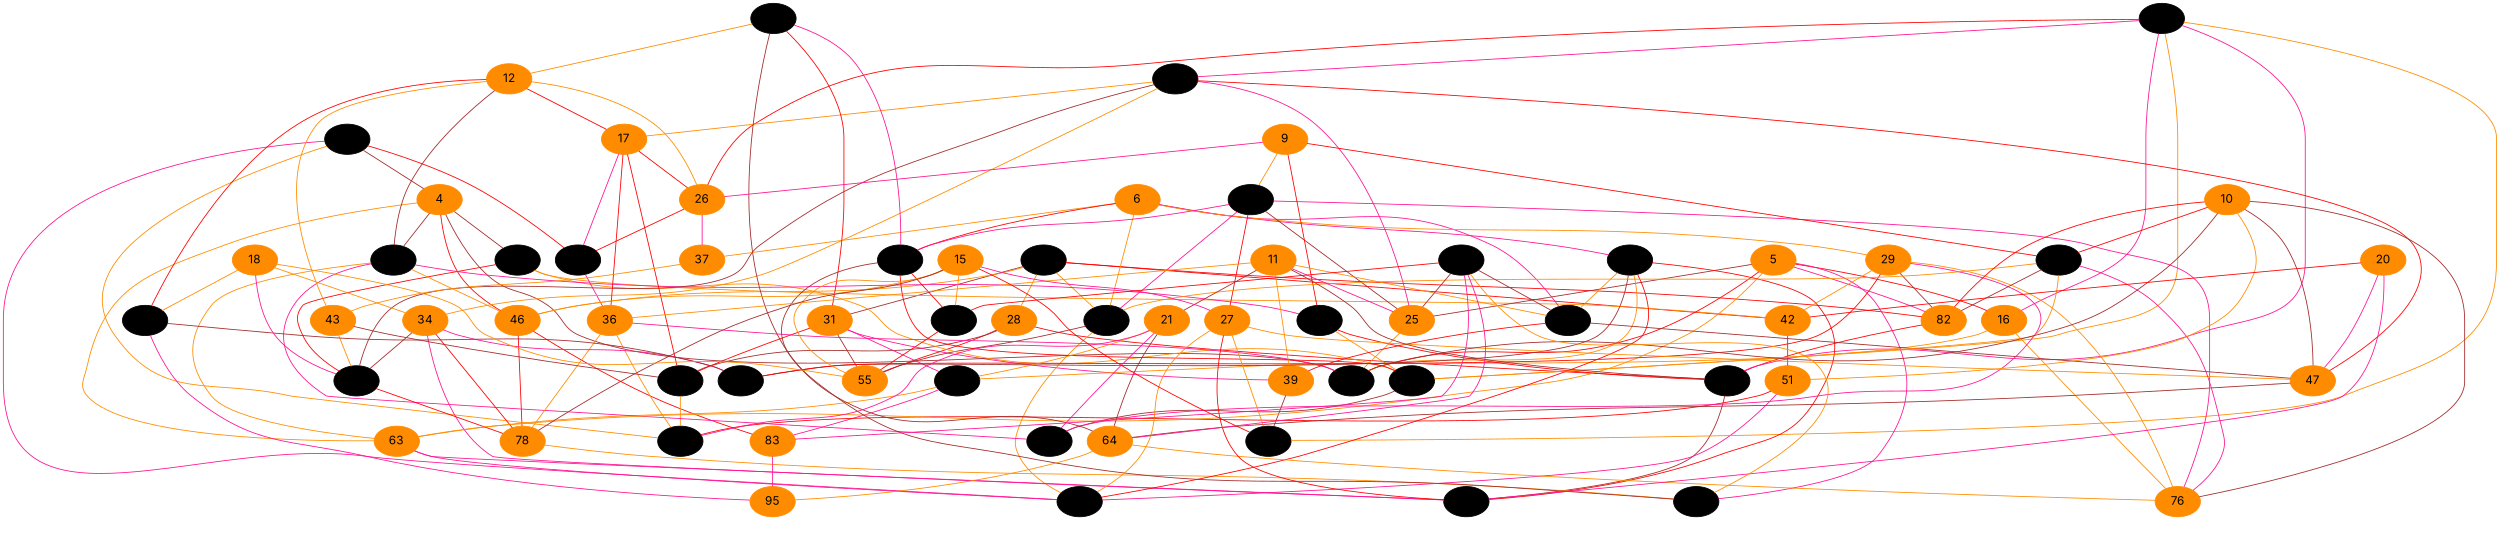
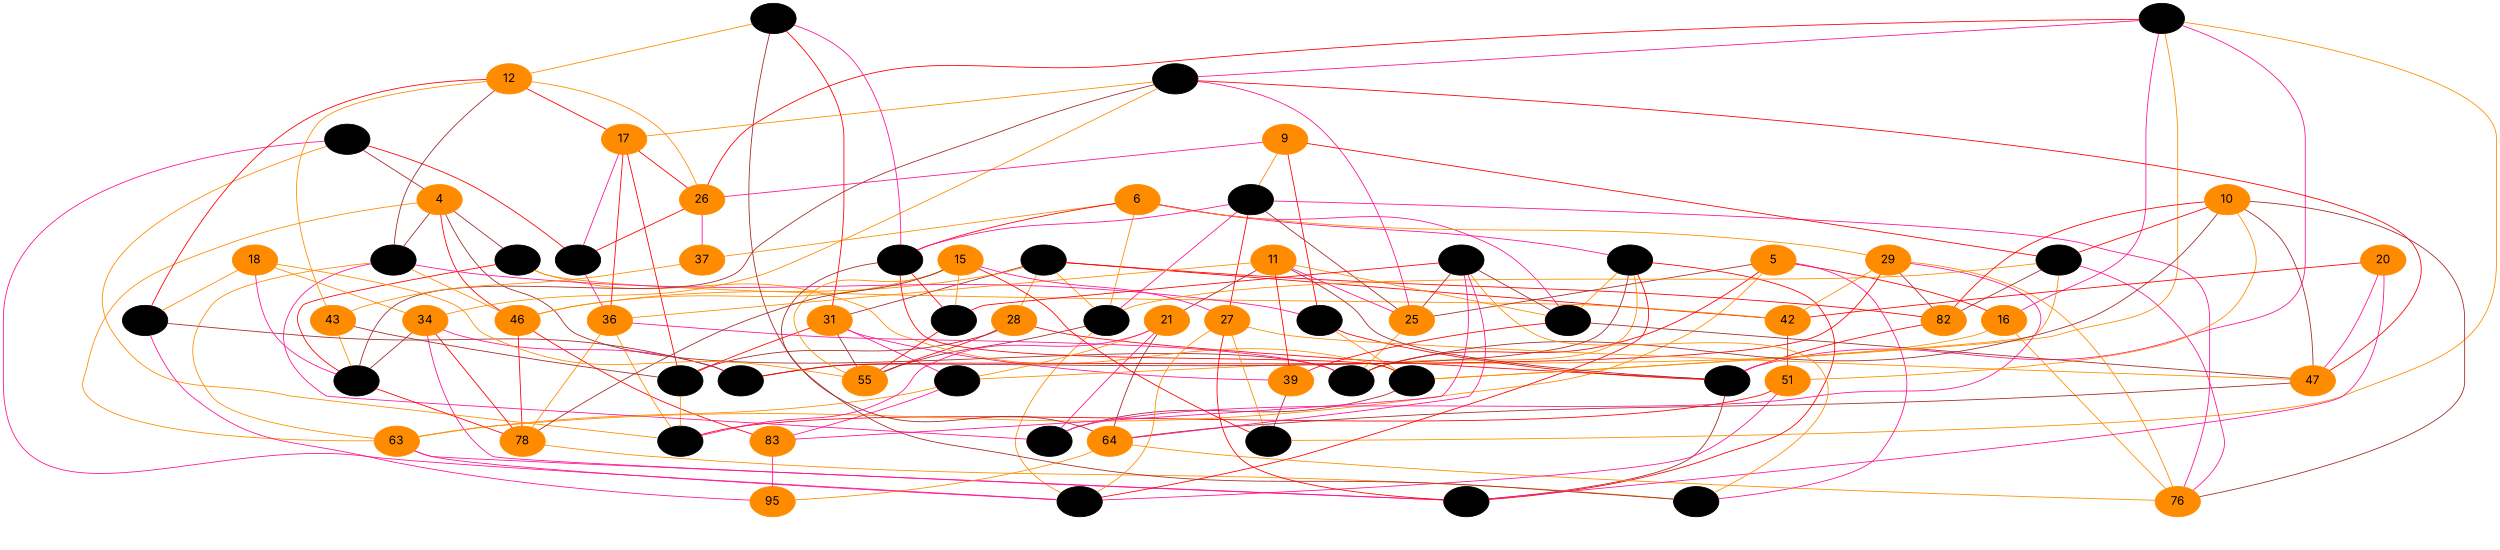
edge "5" -- "82": removed
edge "11" -- "39": color darkorange -> red
